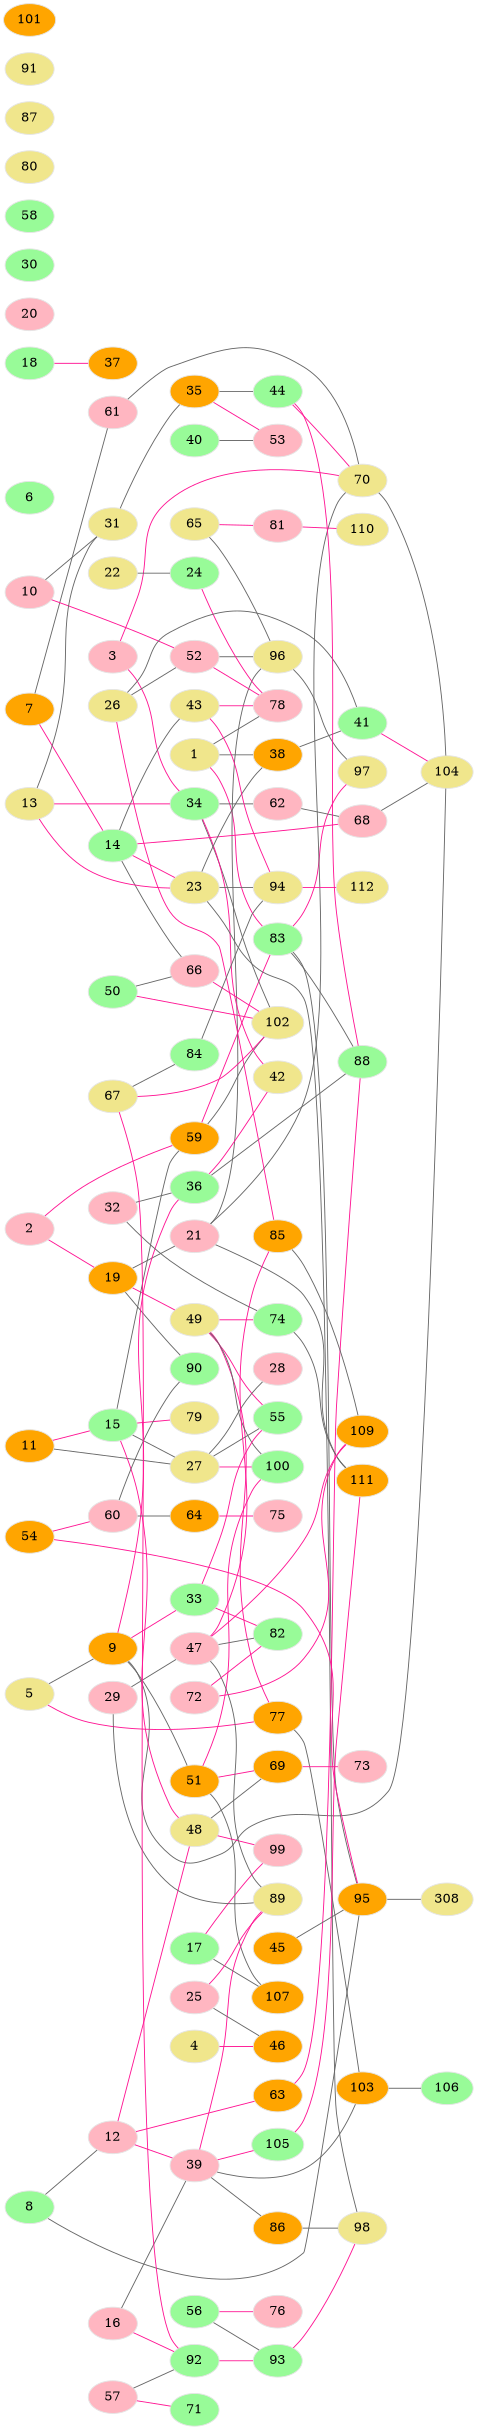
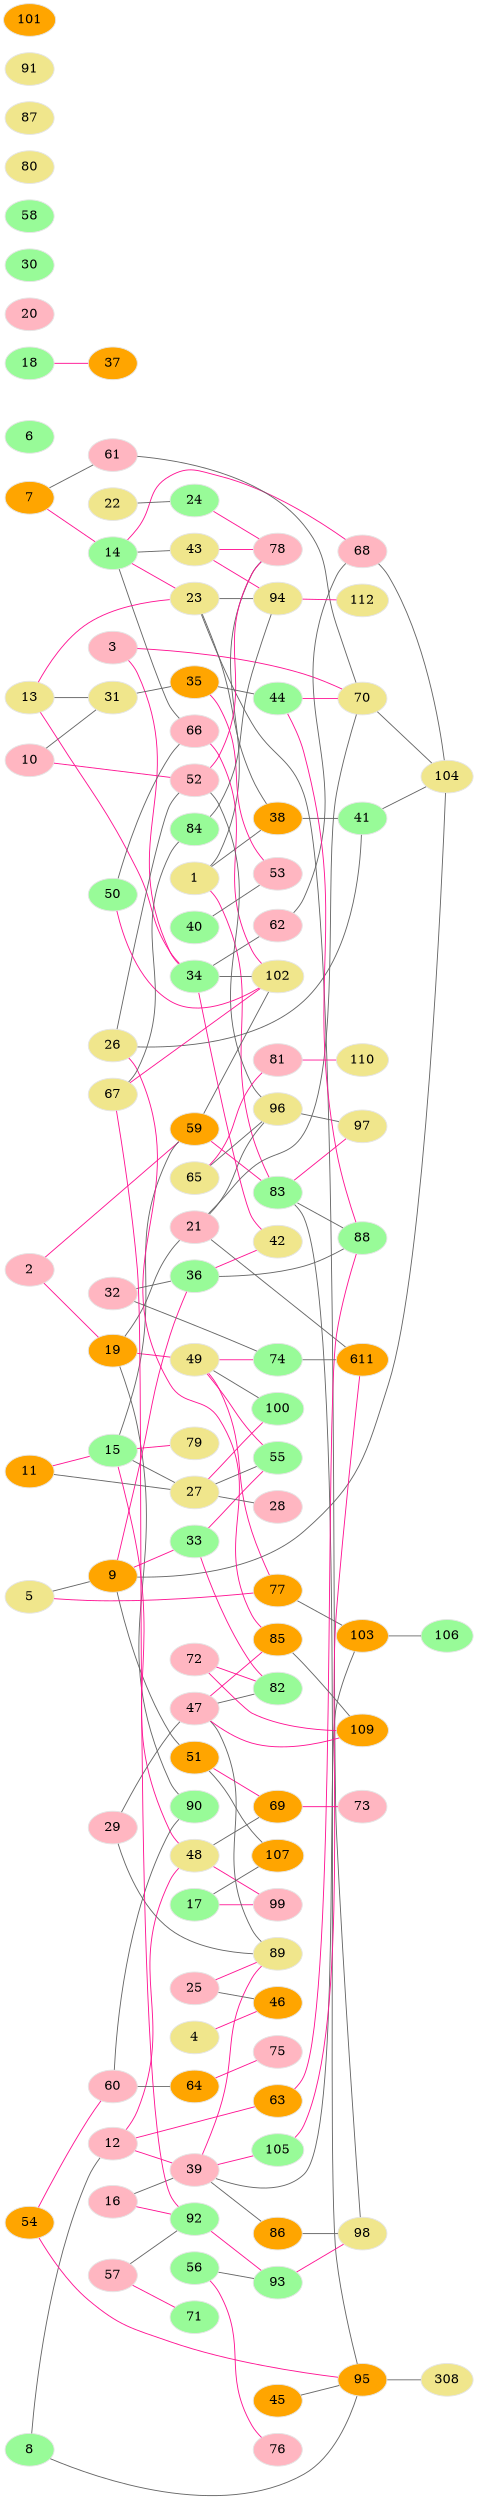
edge "41" -- "104": color deeppink -> gray40
node "111": label "111" -> "611"
edge "100" -- "51": removed
